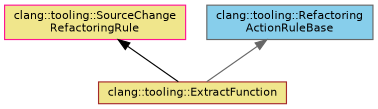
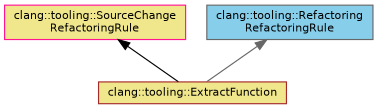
node "clang::tooling::Refactoring ActionRuleBase": label "clang::tooling::Refactoring ActionRuleBase" -> "clang::tooling::Refactoring RefactoringRule"
